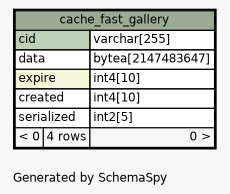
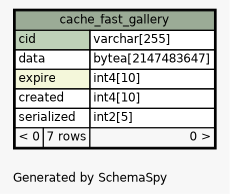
node "cache_fast_gallery": text "4 rows" -> "7 rows"
